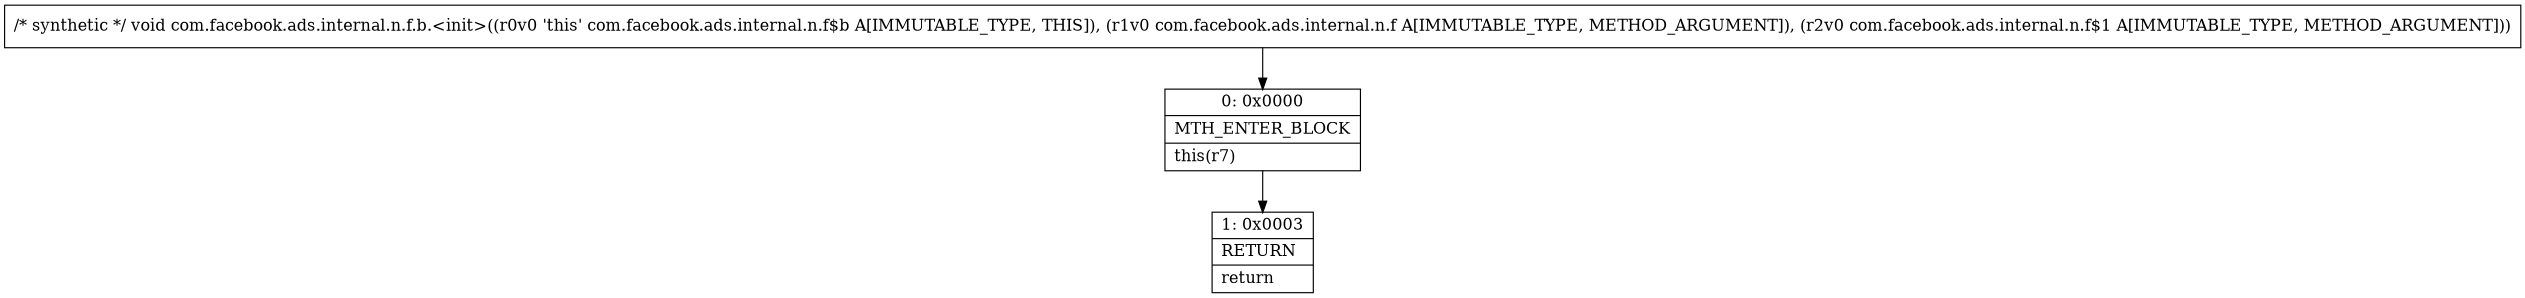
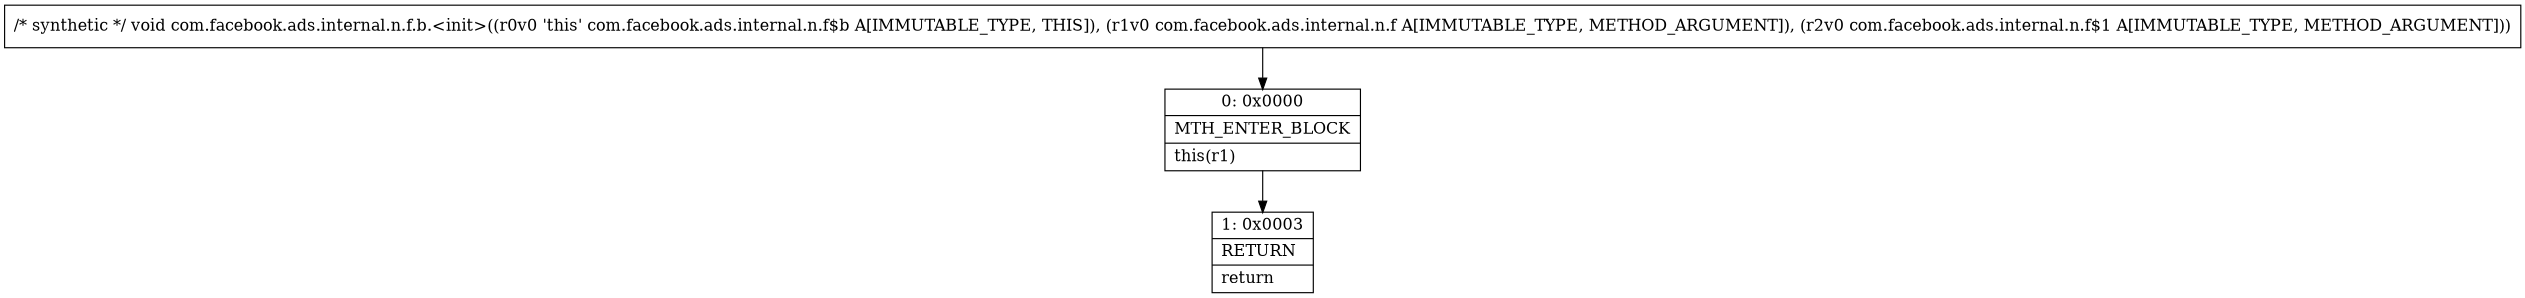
node "0: 0x0000": text "this(r7)" -> "this(r1)"
